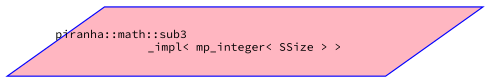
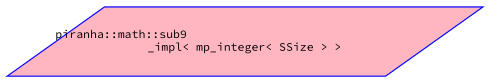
node "piranha::math::sub3 _impl< mp_integer< SSize > >": label "piranha::math::sub3 _impl< mp_integer< SSize > >" -> "piranha::math::sub9 _impl< mp_integer< SSize > >"
